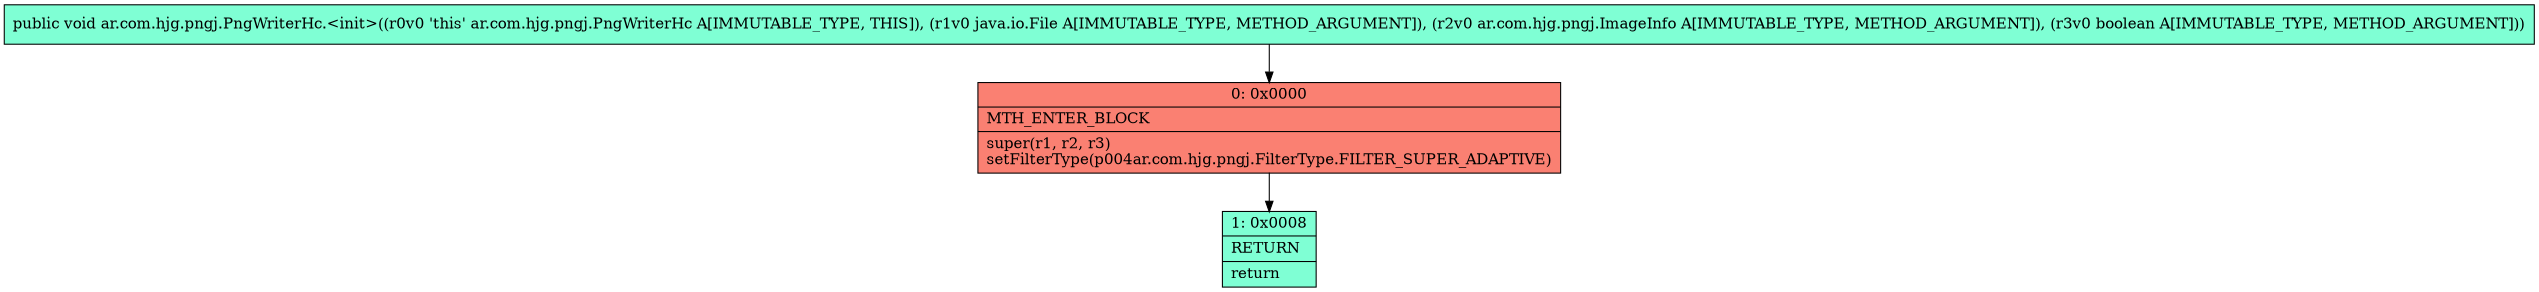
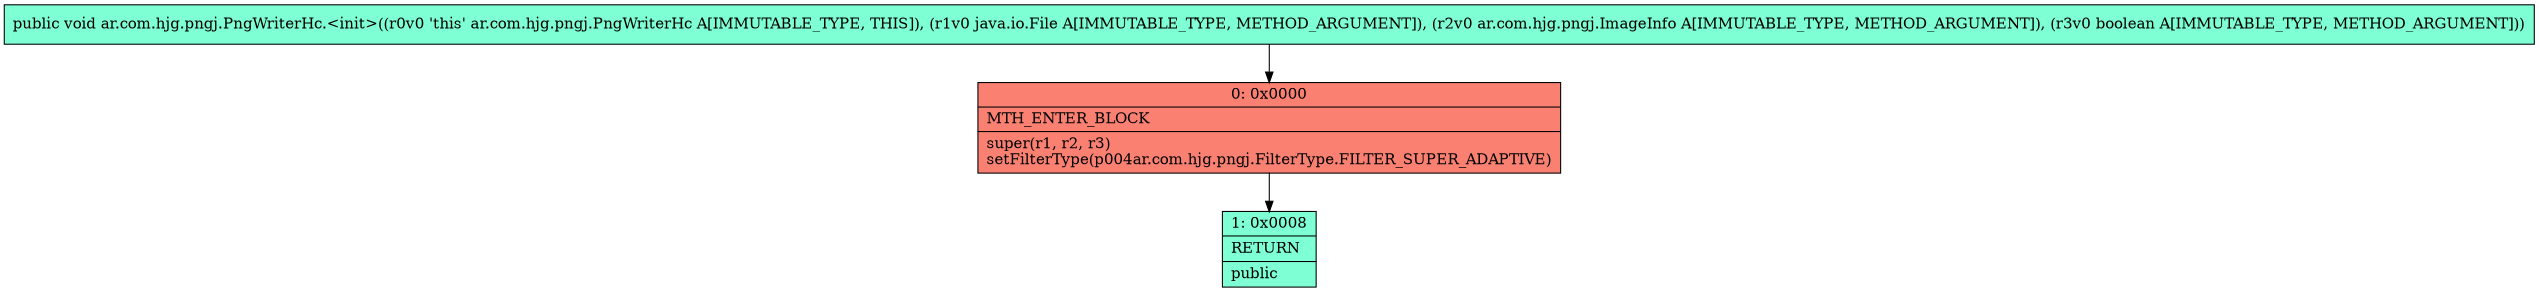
node "1: 0x0008": text "return" -> "public"
